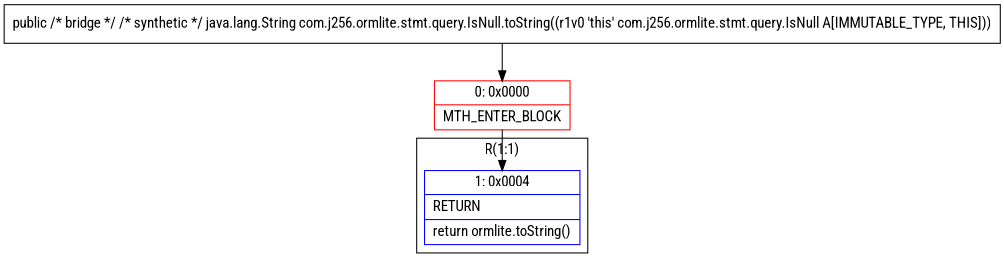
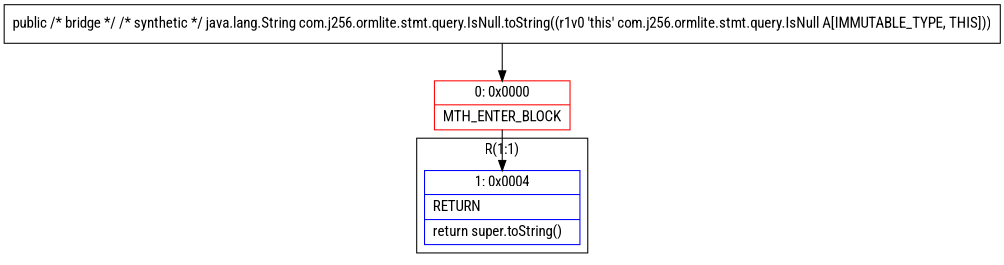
node "1: 0x0004": text "return ormlite.toString()" -> "return super.toString()"
